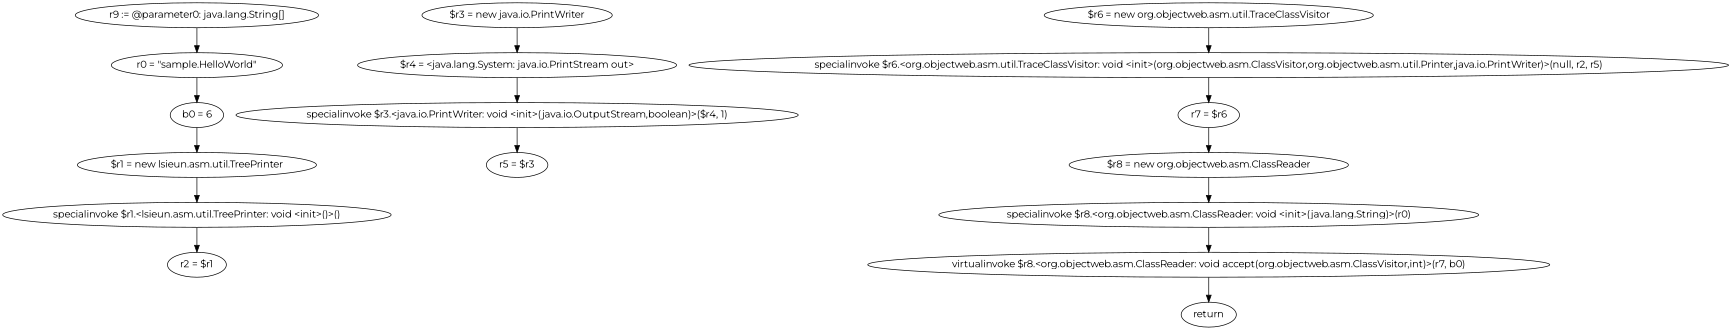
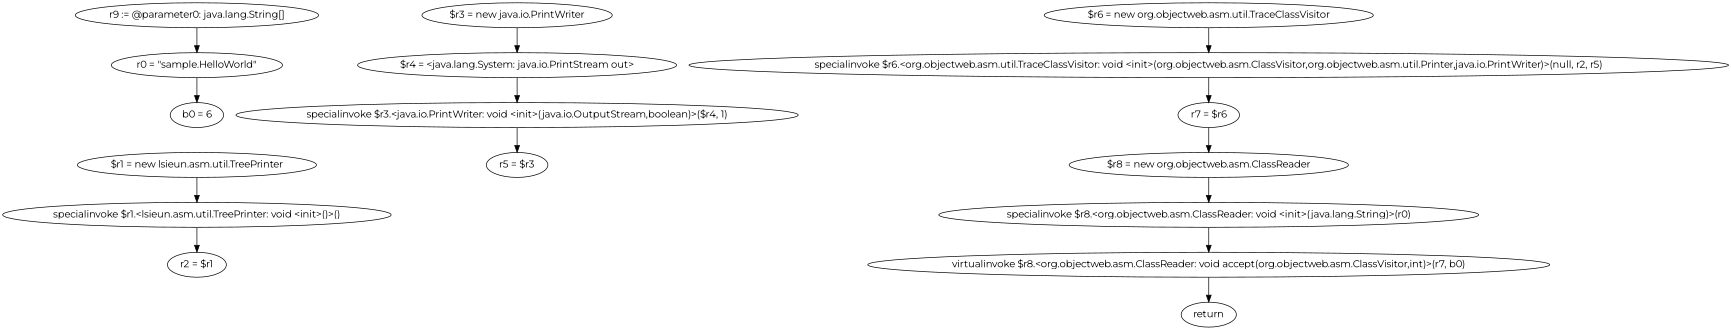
edge "b0 = 6" -> "$r1 = new lsieun.asm.util.TreePrinter": removed
